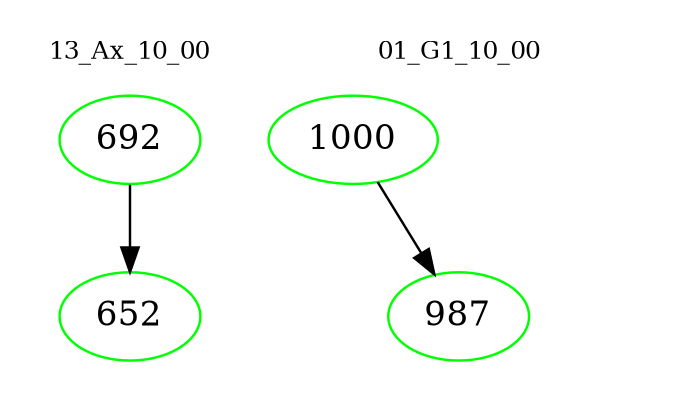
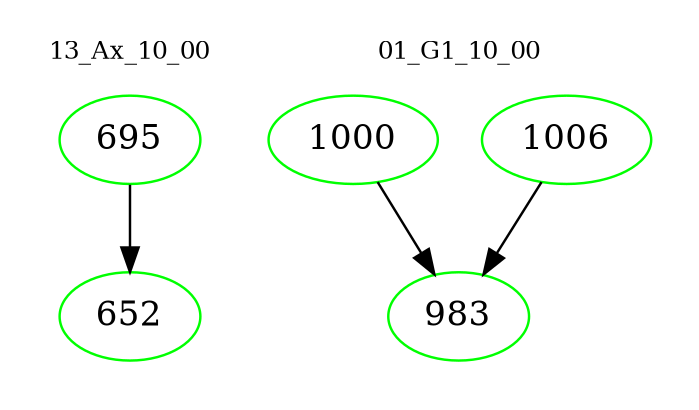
node "692": label "692" -> "695"
node "1006": added
node "987": label "987" -> "983"
